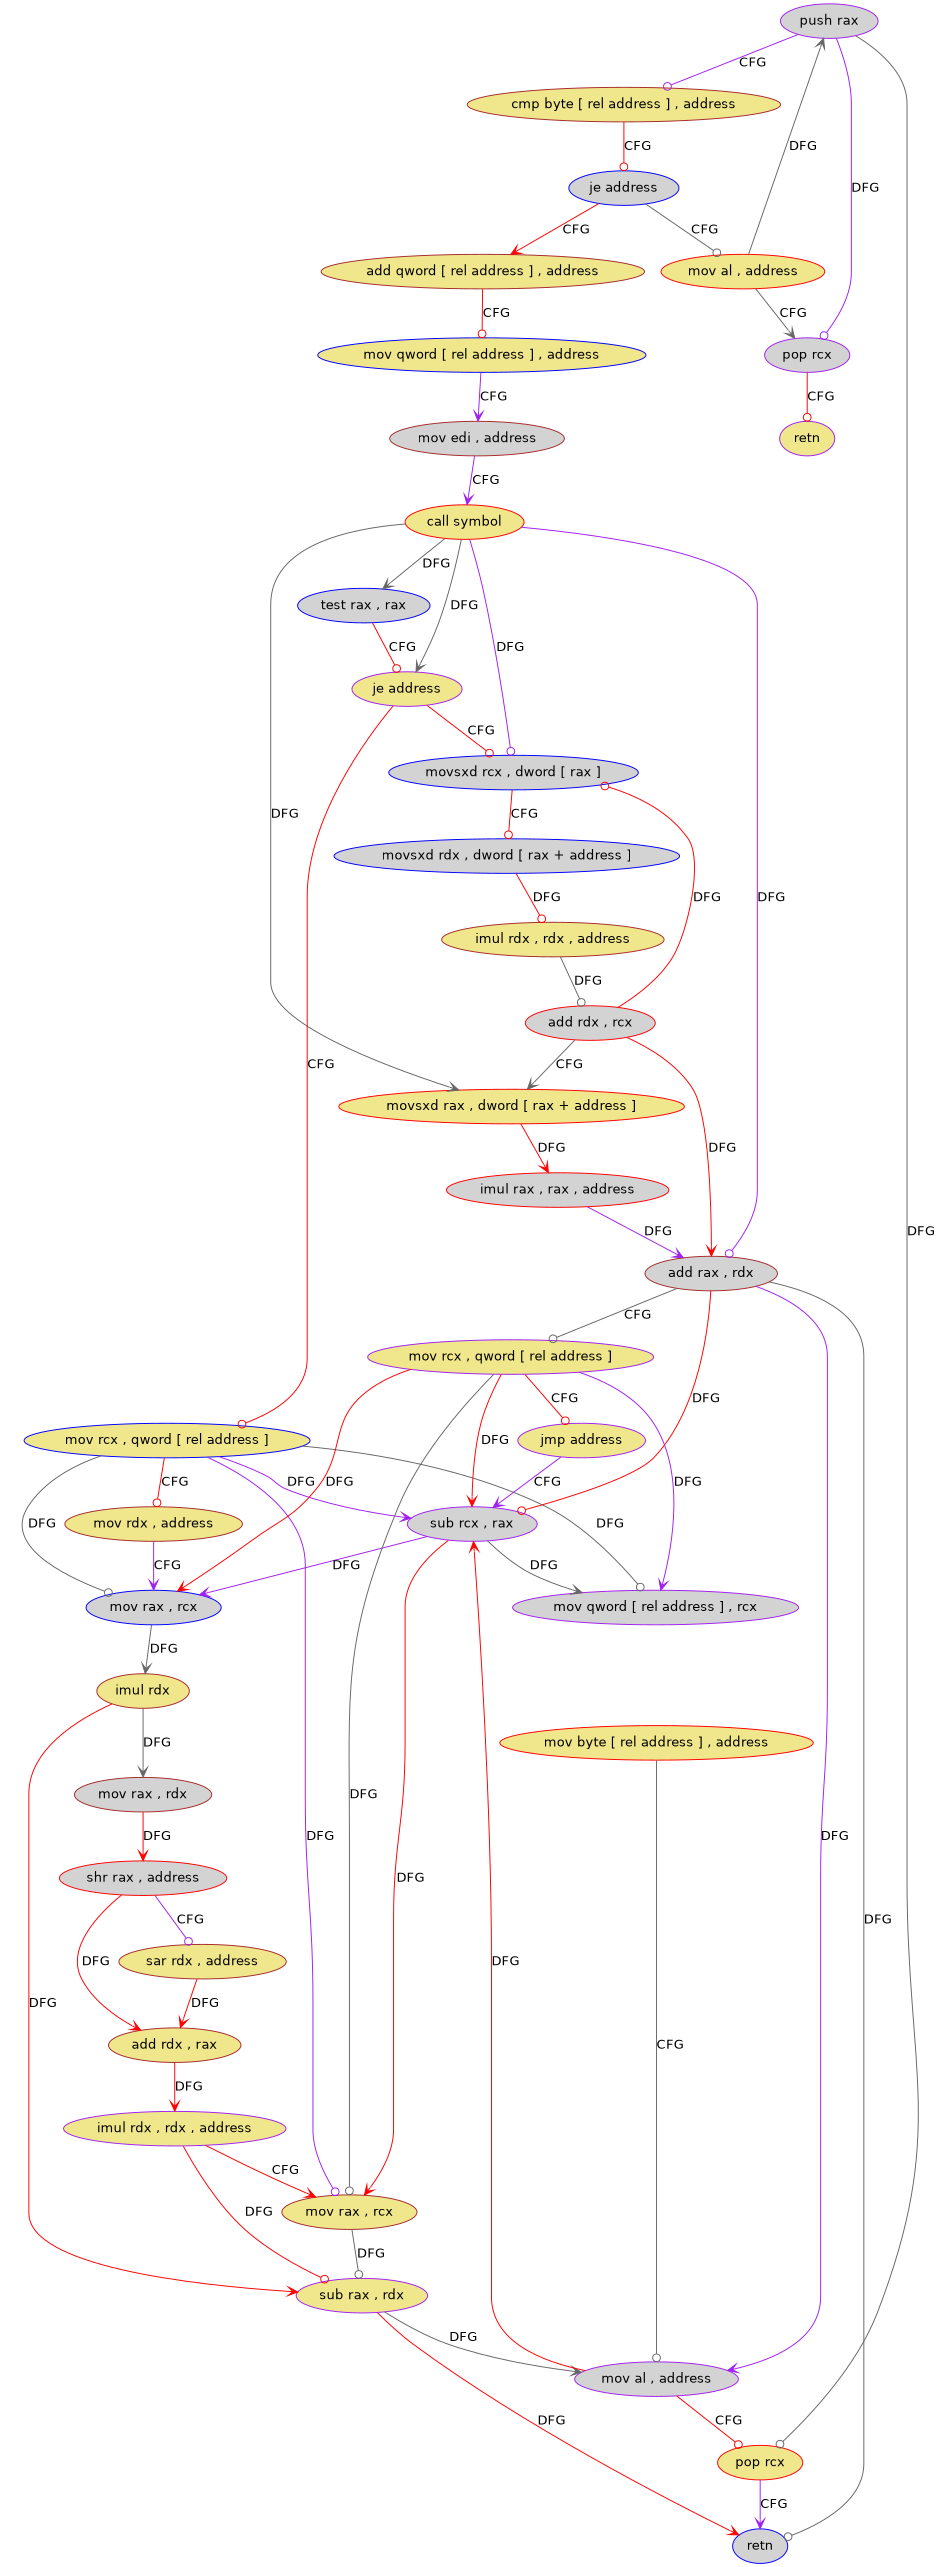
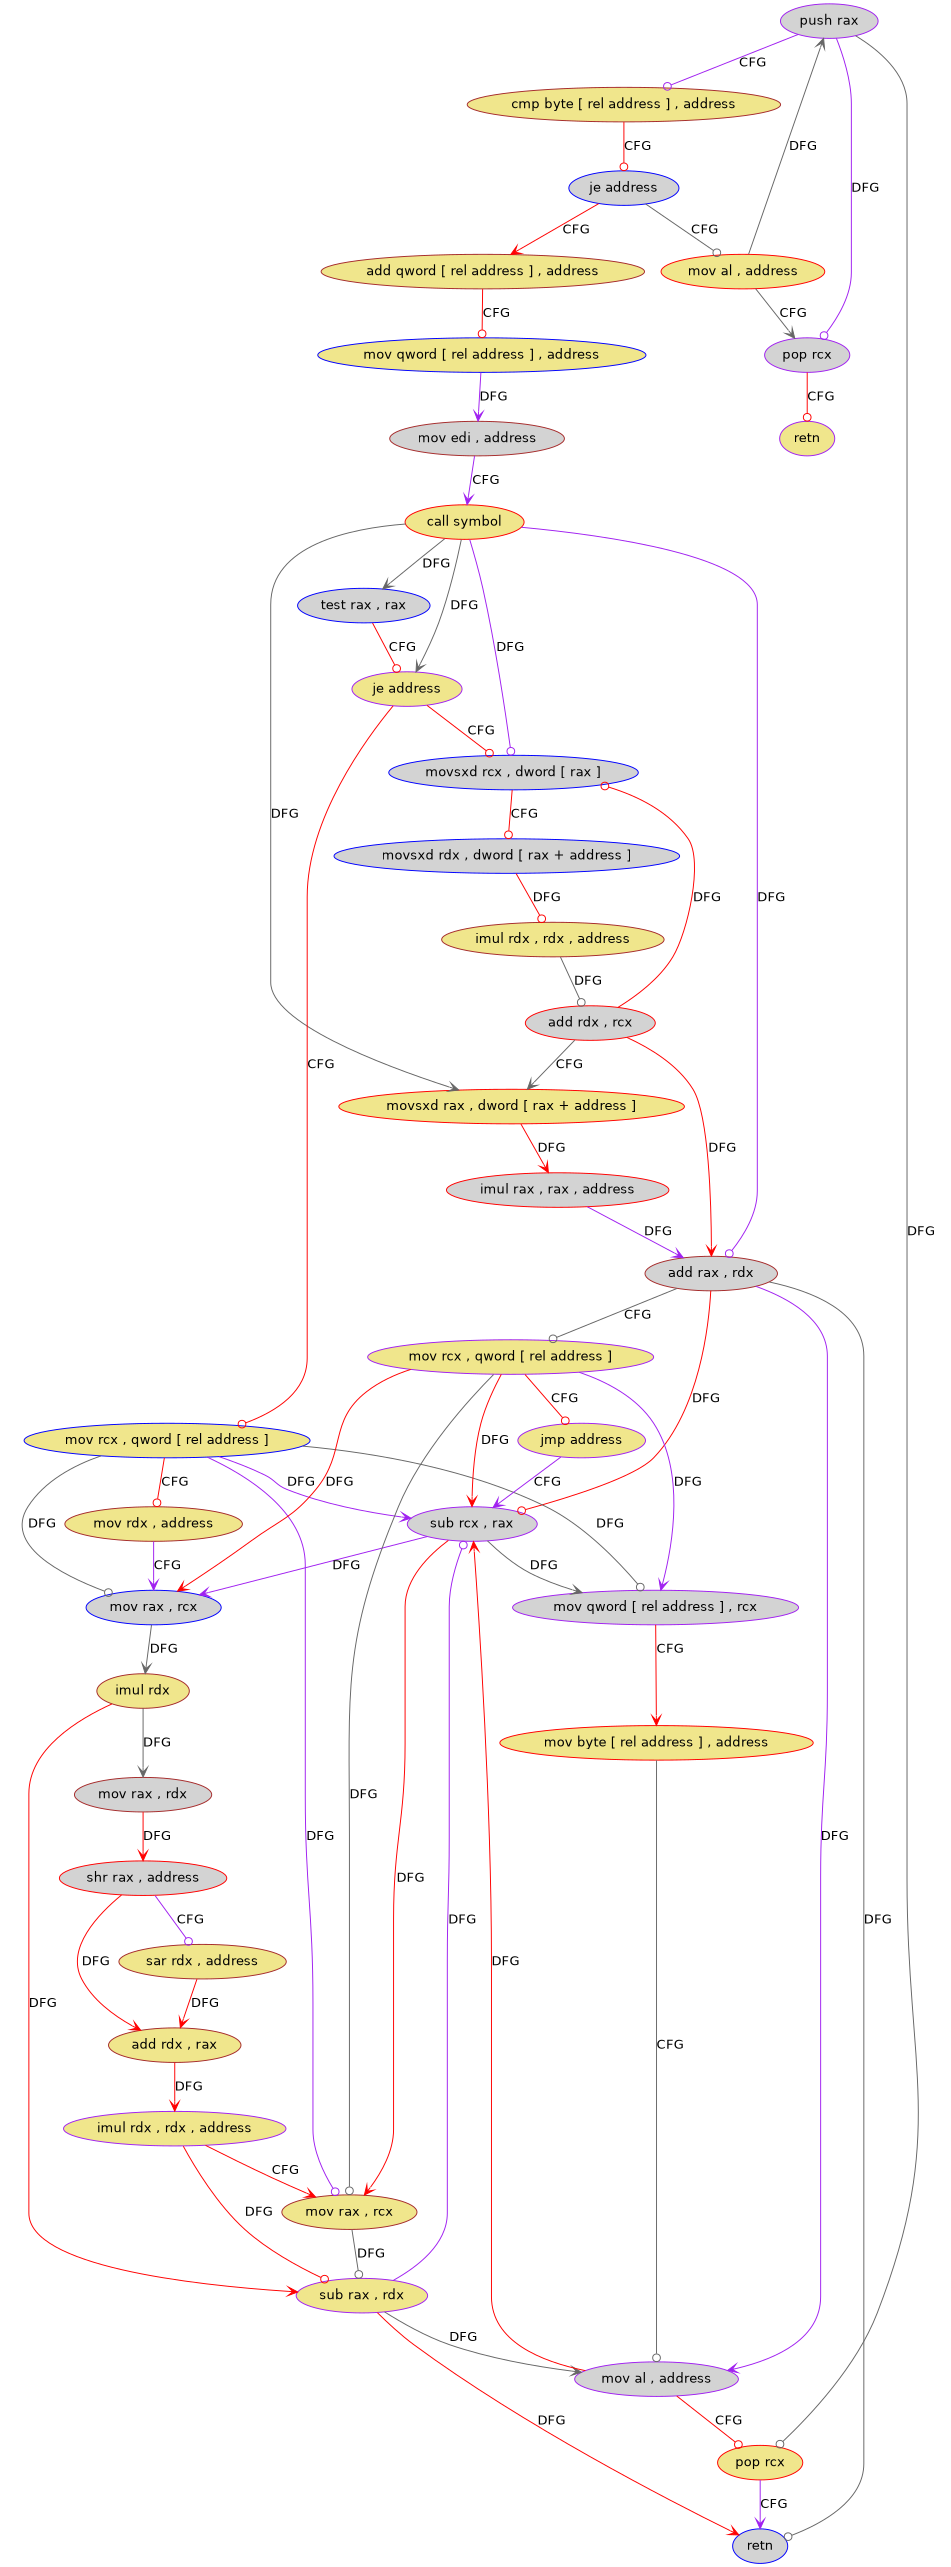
edge "mov qword [ rel address ] , address" -> "mov edi , address": label "CFG" -> "DFG"
edge "mov qword [ rel address ] , rcx" -> "mov byte [ rel address ] , address": added, label "CFG"
edge "sub rax , rdx" -> "sub rcx , rax": added, label "DFG"
